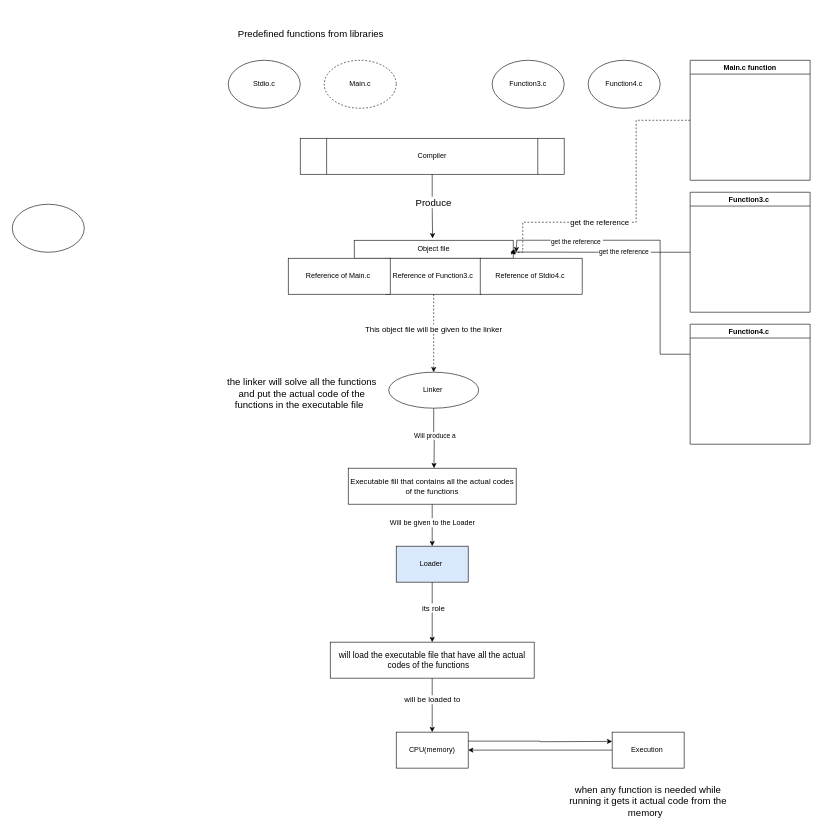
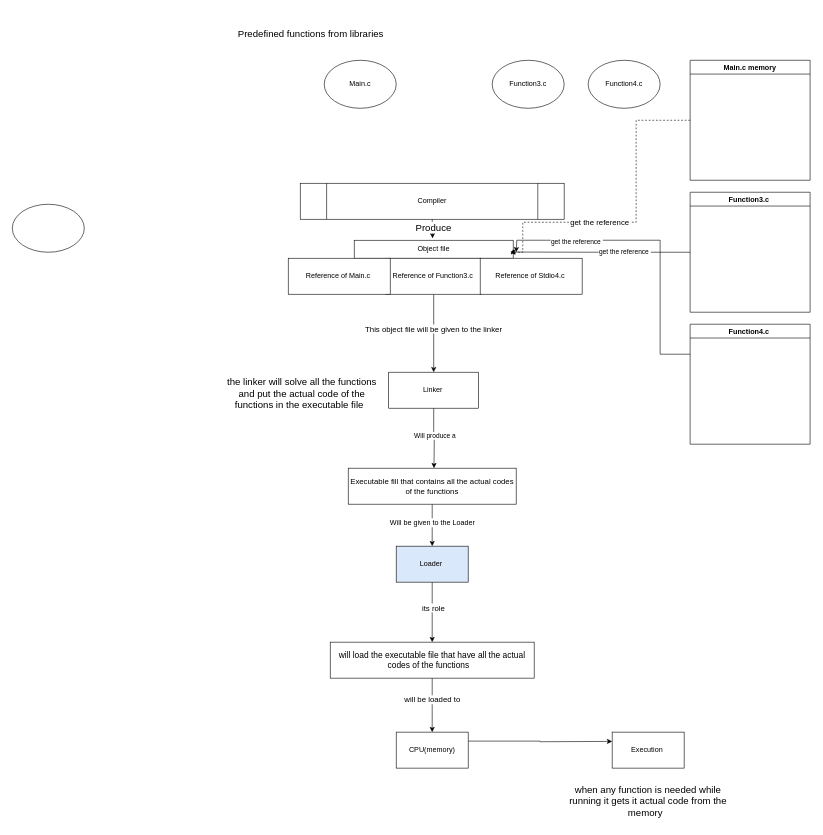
node "Main.c function": label "Main.c function" -> "Main.c memory"
node "Stdio.c": removed
node "Main.c": style dashed -> solid
node "Compiler": moved (432, 156) -> (432, 201)
edge "Reference of Function3.c" -> "Linker": style dashed -> solid
node "Linker": shape ellipse -> rectangle
edge "Execution" -> "CPU(memory)": removed
